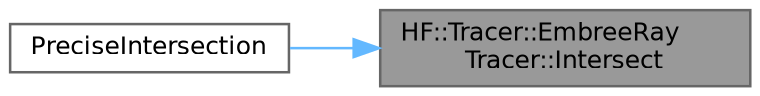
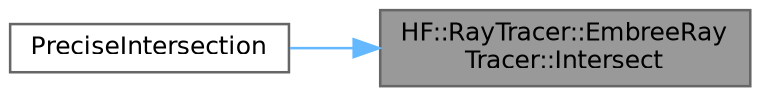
node "HF::Tracer::EmbreeRay Tracer::Intersect": label "HF::Tracer::EmbreeRay Tracer::Intersect" -> "HF::RayTracer::EmbreeRay Tracer::Intersect"
